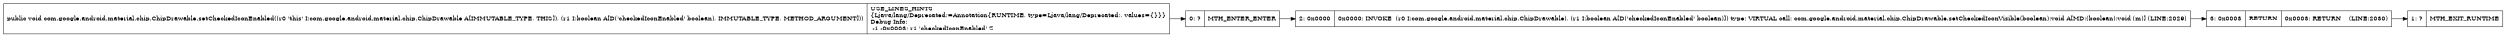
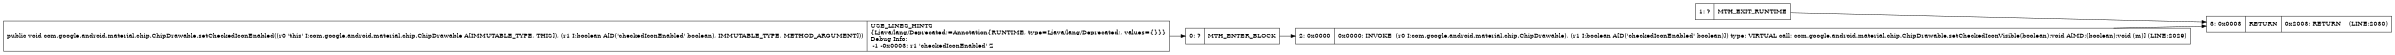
node "0: ?": text "MTH_ENTER_ENTER" -> "MTH_ENTER_BLOCK"
node "3: 0x0003": text "0x0003: RETURN    (LINE:2030)" -> "0x2003: RETURN    (LINE:2030)"
edge "3: 0x0003" -> "1: ?": reversed
